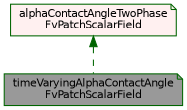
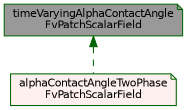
edge "timeVaryingAlphaContactAngle FvPatchScalarField" -> "alphaContactAngleTwoPhase FvPatchScalarField": reversed
